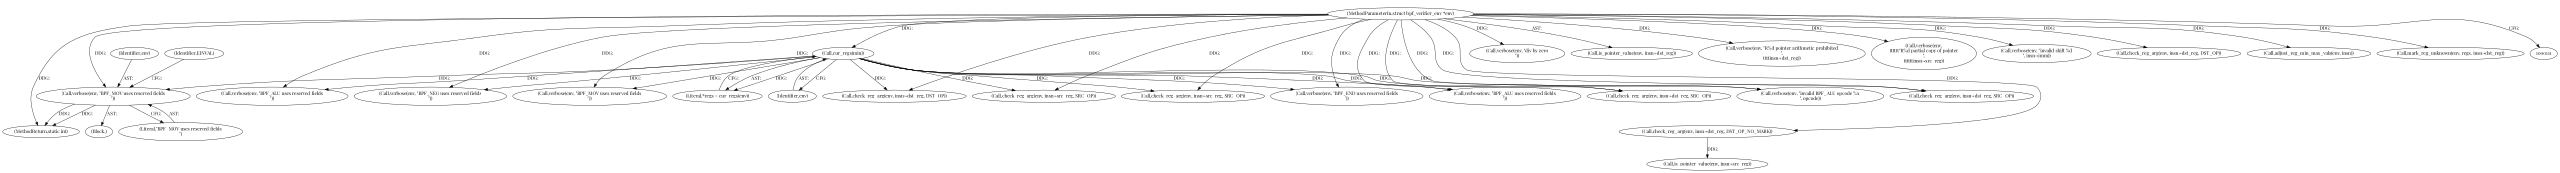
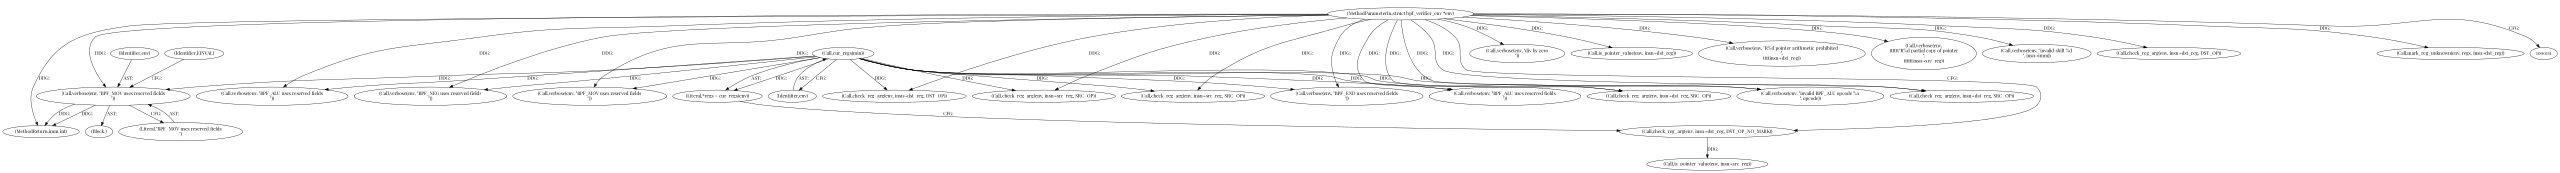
edge "(MethodParameterIn,struct bpf_verifier_env *env)" -> "(Call,cur_regs(min))": removed, label "DDG:"
edge "(MethodParameterIn,struct bpf_verifier_env *env)" -> "(Call,is_pointer_value(env, insn->dst_reg))": label "AST: " -> "DDG: "
node "(Call,adjust_reg_min_max_vals(env, insn))": removed
edge "(Literal,*regs = cur_regs(env))" -> "(Call,cur_regs(min))": now "(Literal,*regs = cur_regs(env))" -> "(Call,check_reg_arg(env, insn->dst_reg, DST_OP_NO_MARK))"
edge "(MethodParameterIn,struct bpf_verifier_env *env)" -> "(Call,check_reg_arg(env, insn->dst_reg, DST_OP_NO_MARK))": label "DDG: " -> "CFG: "
node "(MethodReturn,static int)": label "(MethodReturn,static int)" -> "(MethodReturn,imm int)"
